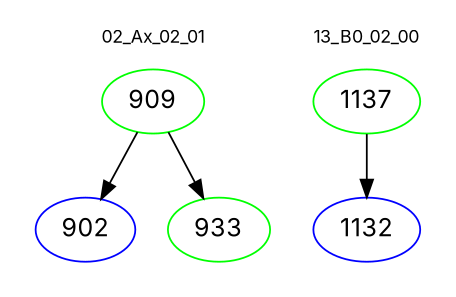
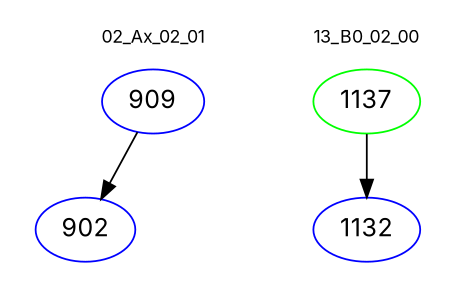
node "909": color green -> blue
node "933": removed
